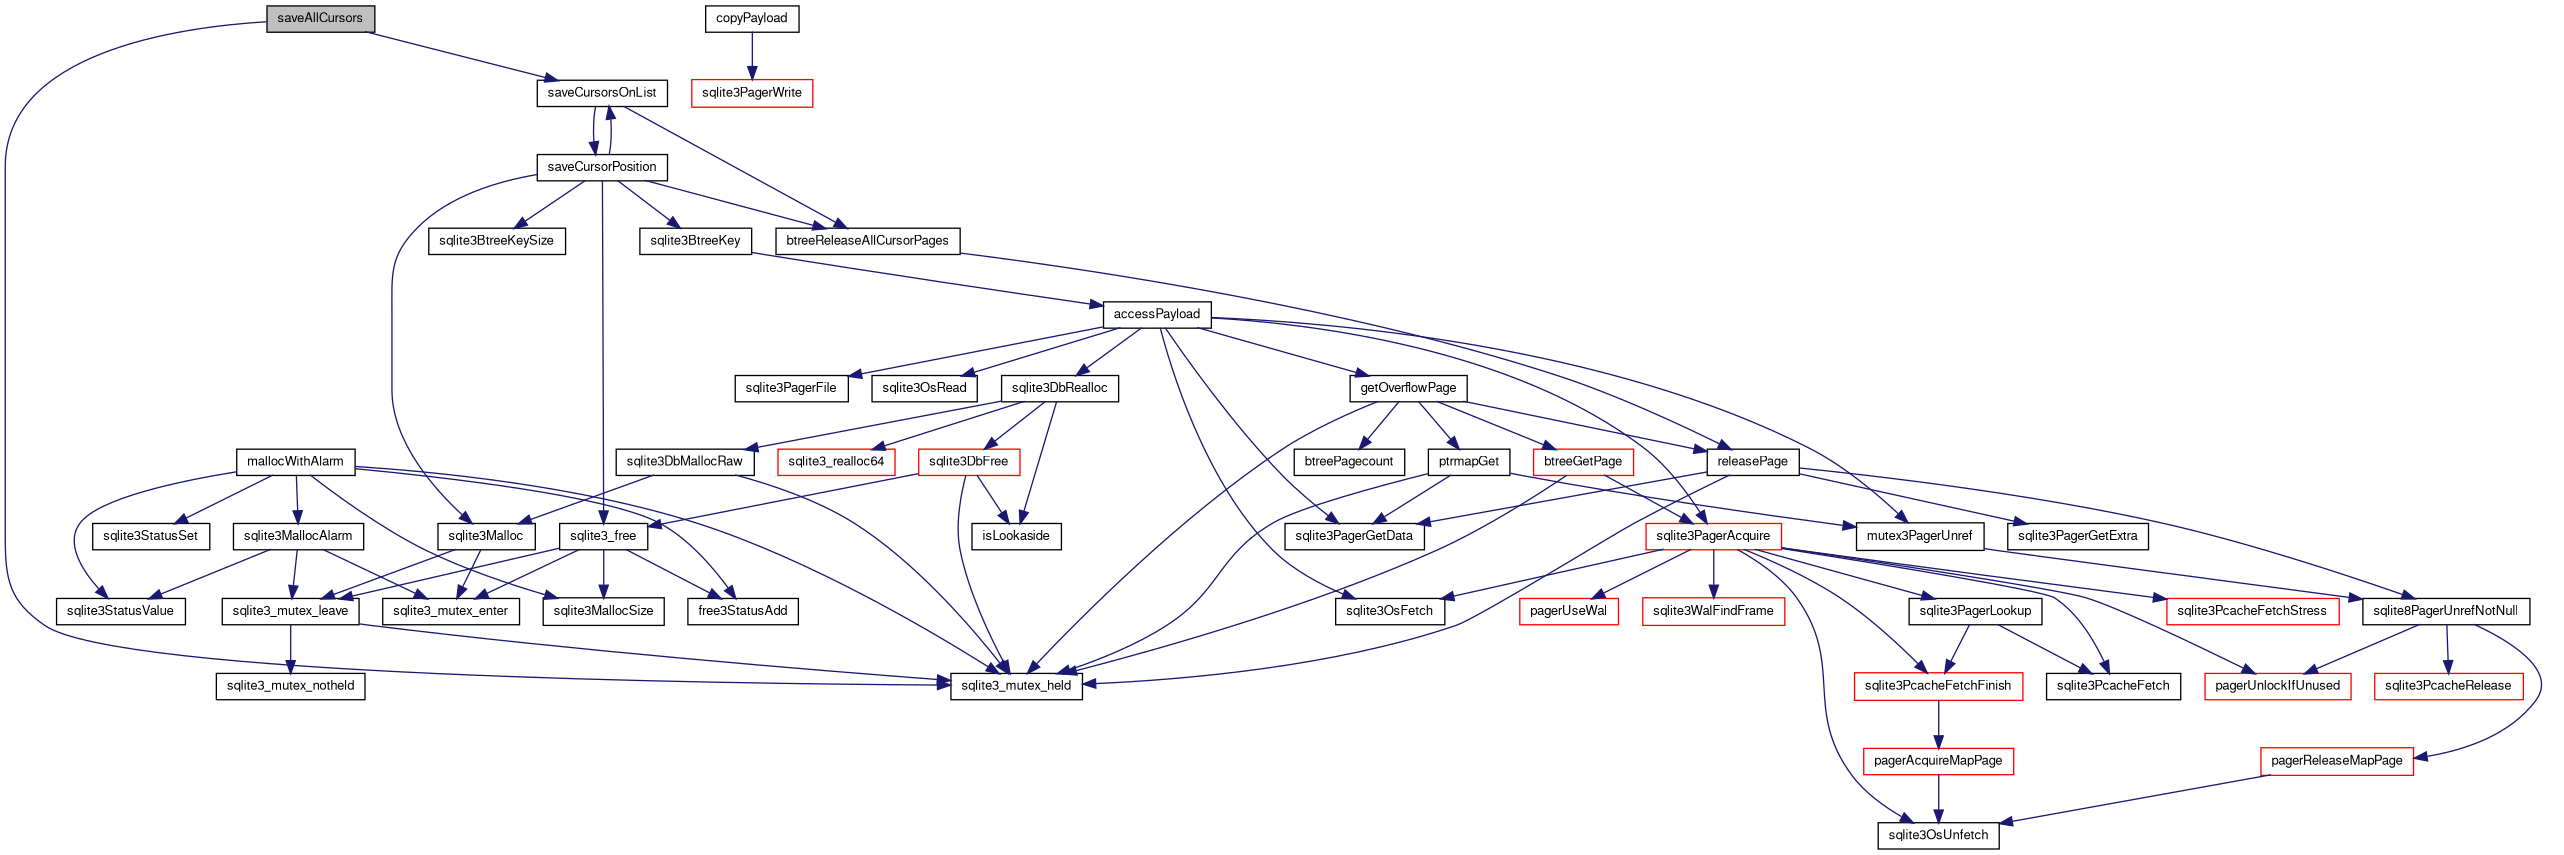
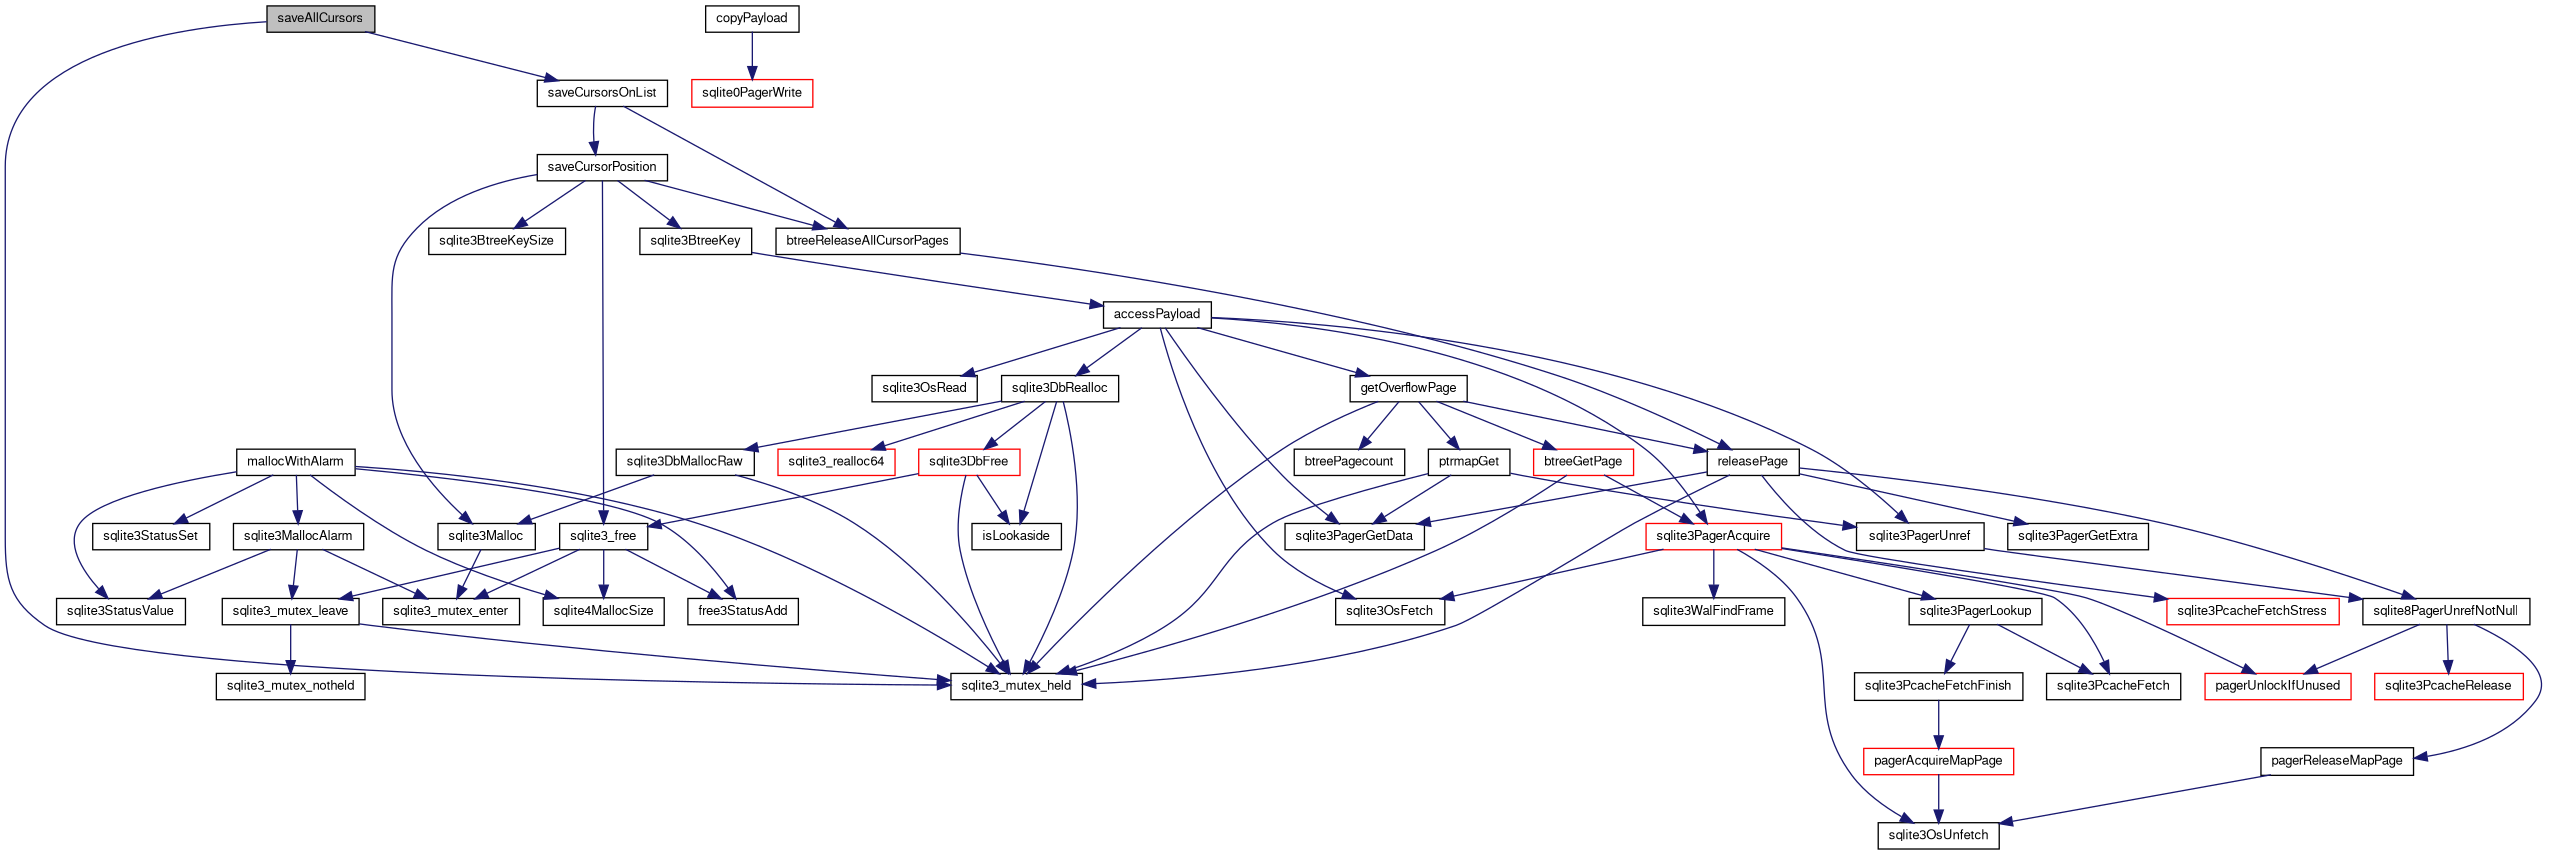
node "sqlite3PagerWrite": label "sqlite3PagerWrite" -> "sqlite0PagerWrite"
edge "saveCursorPosition" -> "saveCursorsOnList": removed
node "sqlite3PagerFile": removed
edge "sqlite3DbRealloc" -> "sqlite3_mutex_held": added
node "mutex3PagerUnref": label "mutex3PagerUnref" -> "sqlite3PagerUnref"
edge "sqlite3Malloc" -> "sqlite3_mutex_leave": removed
edge "sqlite3PagerAcquire" -> "sqlite3PcacheFetchStress": now "releasePage" -> "sqlite3PcacheFetchStress"
edge "sqlite3PagerAcquire" -> "sqlite3PcacheFetchFinish": removed
node "sqlite3MallocSize": label "sqlite3MallocSize" -> "sqlite4MallocSize"
node "pagerUseWal": removed
node "sqlite3WalFindFrame": color red -> black
node "sqlite3PcacheFetchFinish": color red -> black
node "pagerReleaseMapPage": color red -> black
